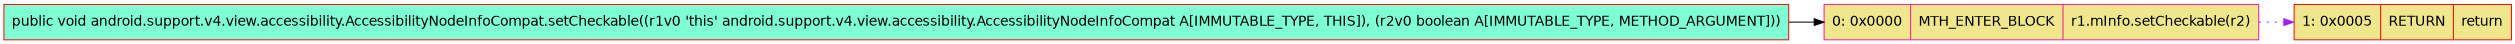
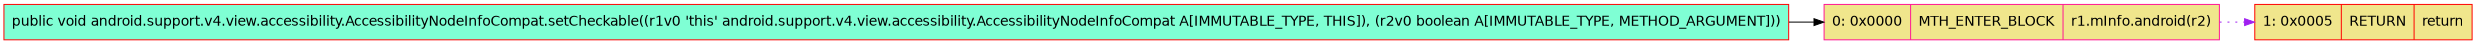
node "0: 0x0000": text "r1.mInfo.setCheckable(r2)" -> "r1.mInfo.android(r2)"
